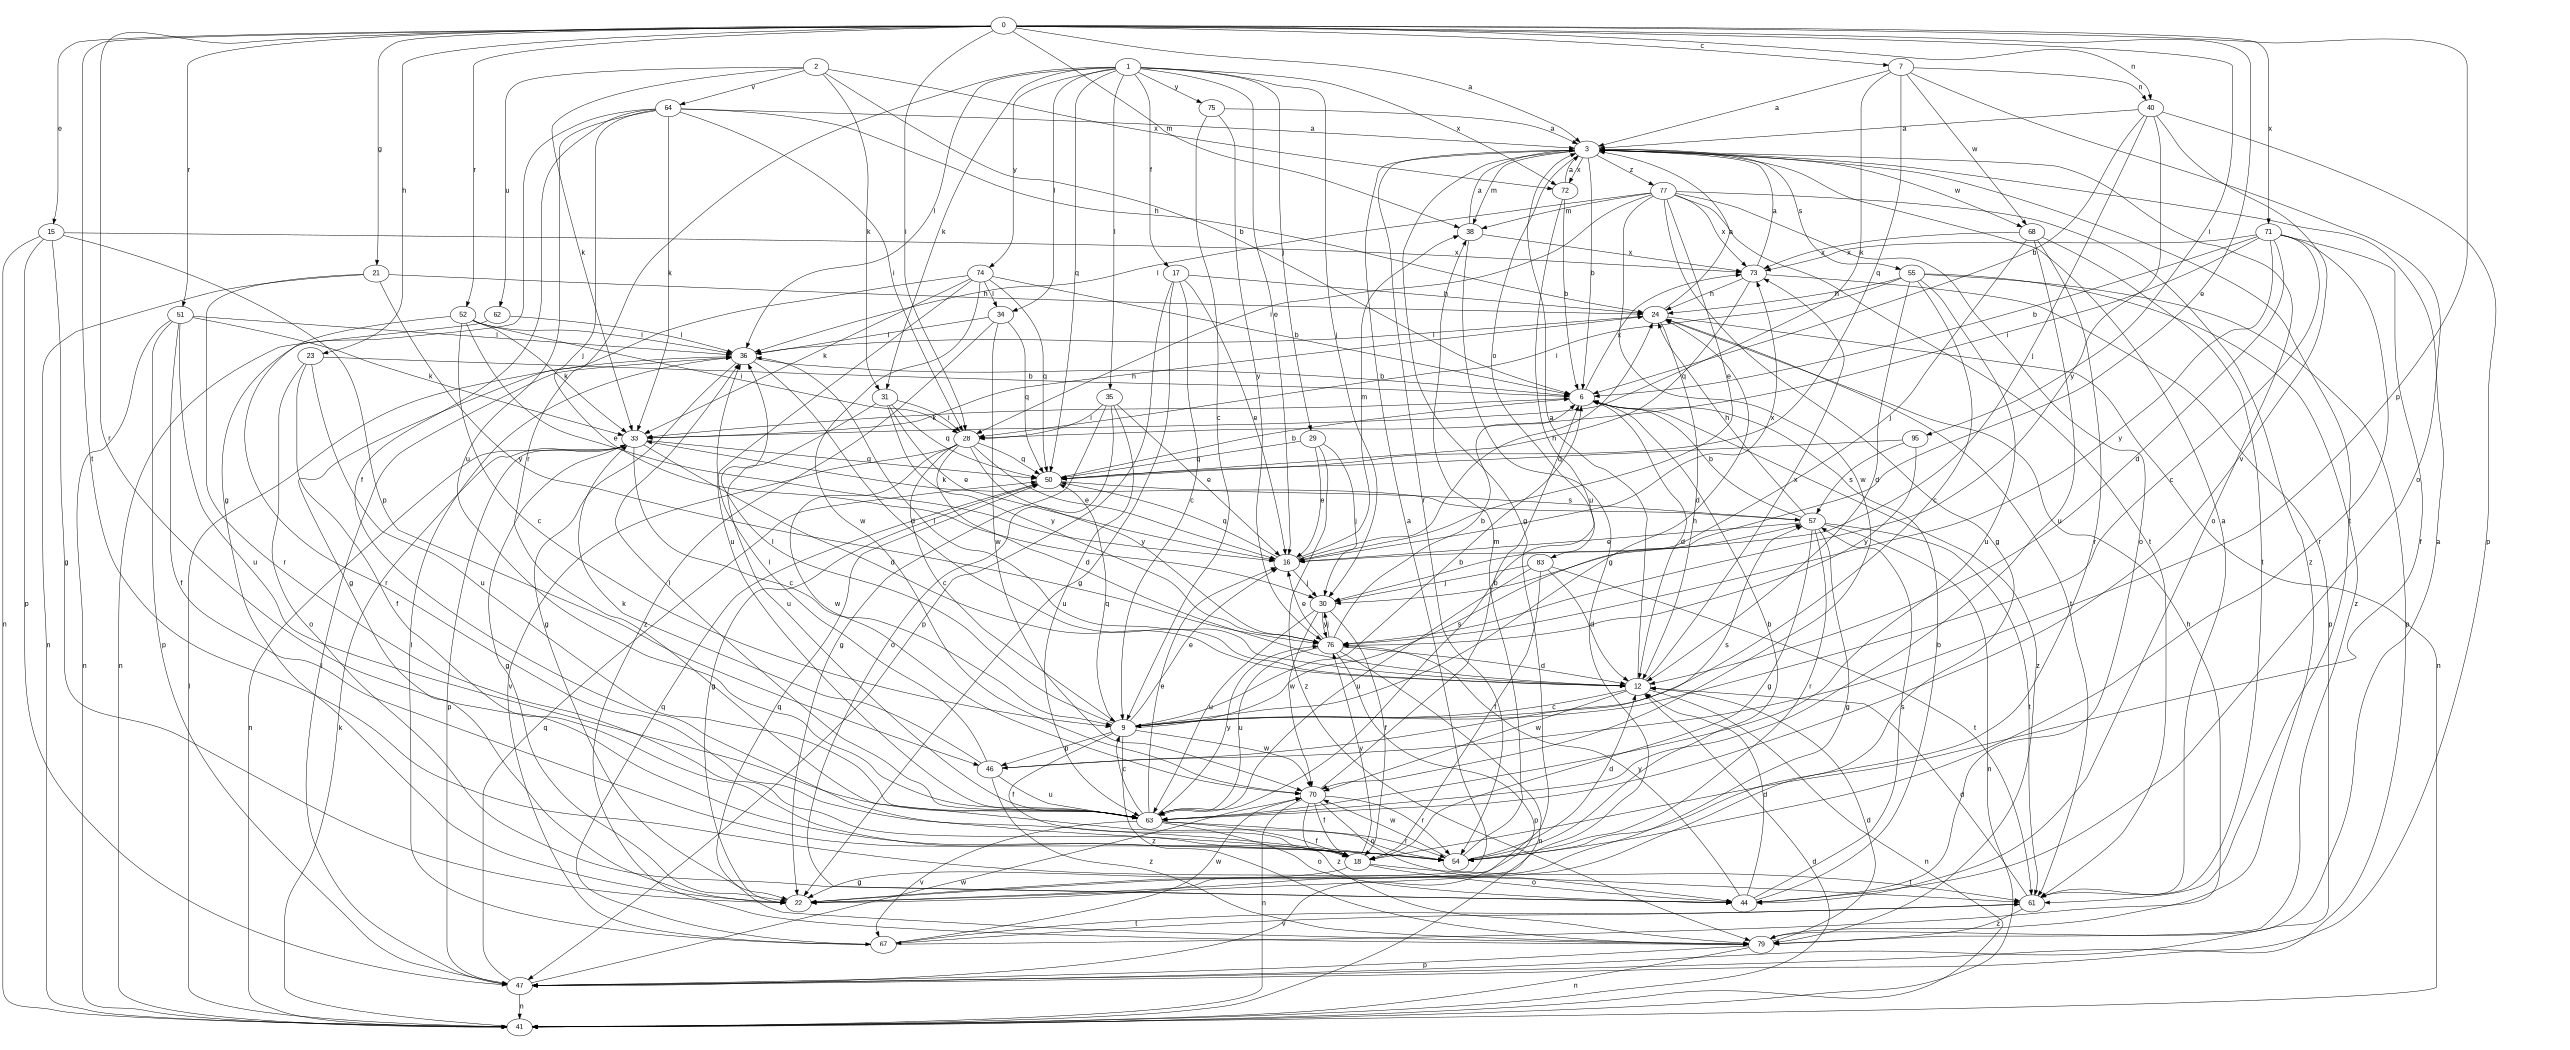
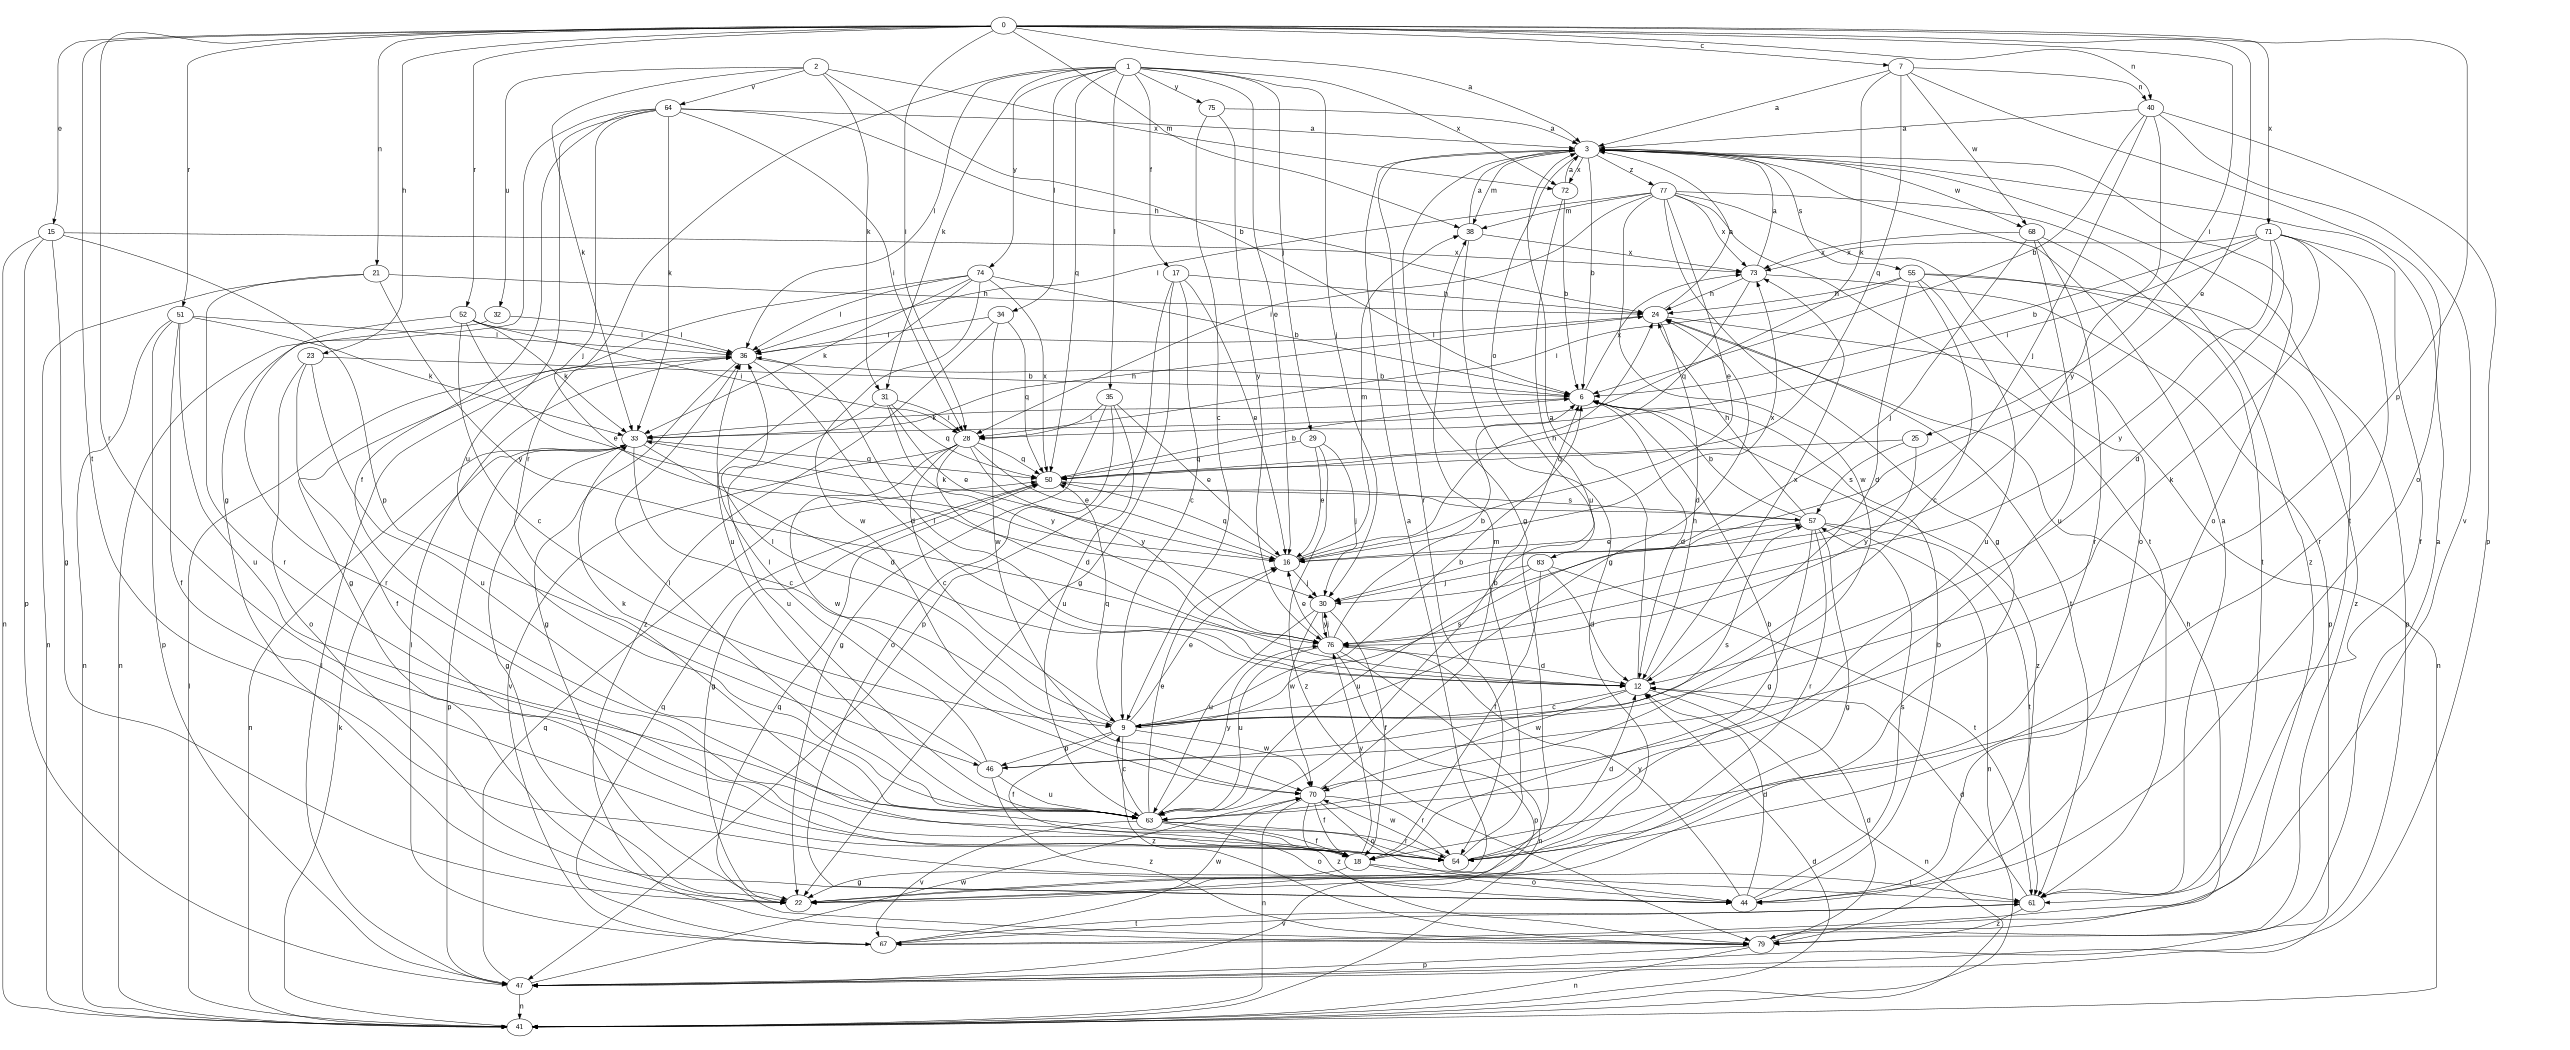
edge "0" -> "21": label "g" -> "n"
edge "74" -> "34": now "74" -> "36"
node "62": label "62" -> "32"
edge "74" -> "50": label "q" -> "x"
node "95": label "95" -> "25"
edge "71" -> "9": label "c" -> "k"
edge "40" -> "63": now "40" -> "67"
